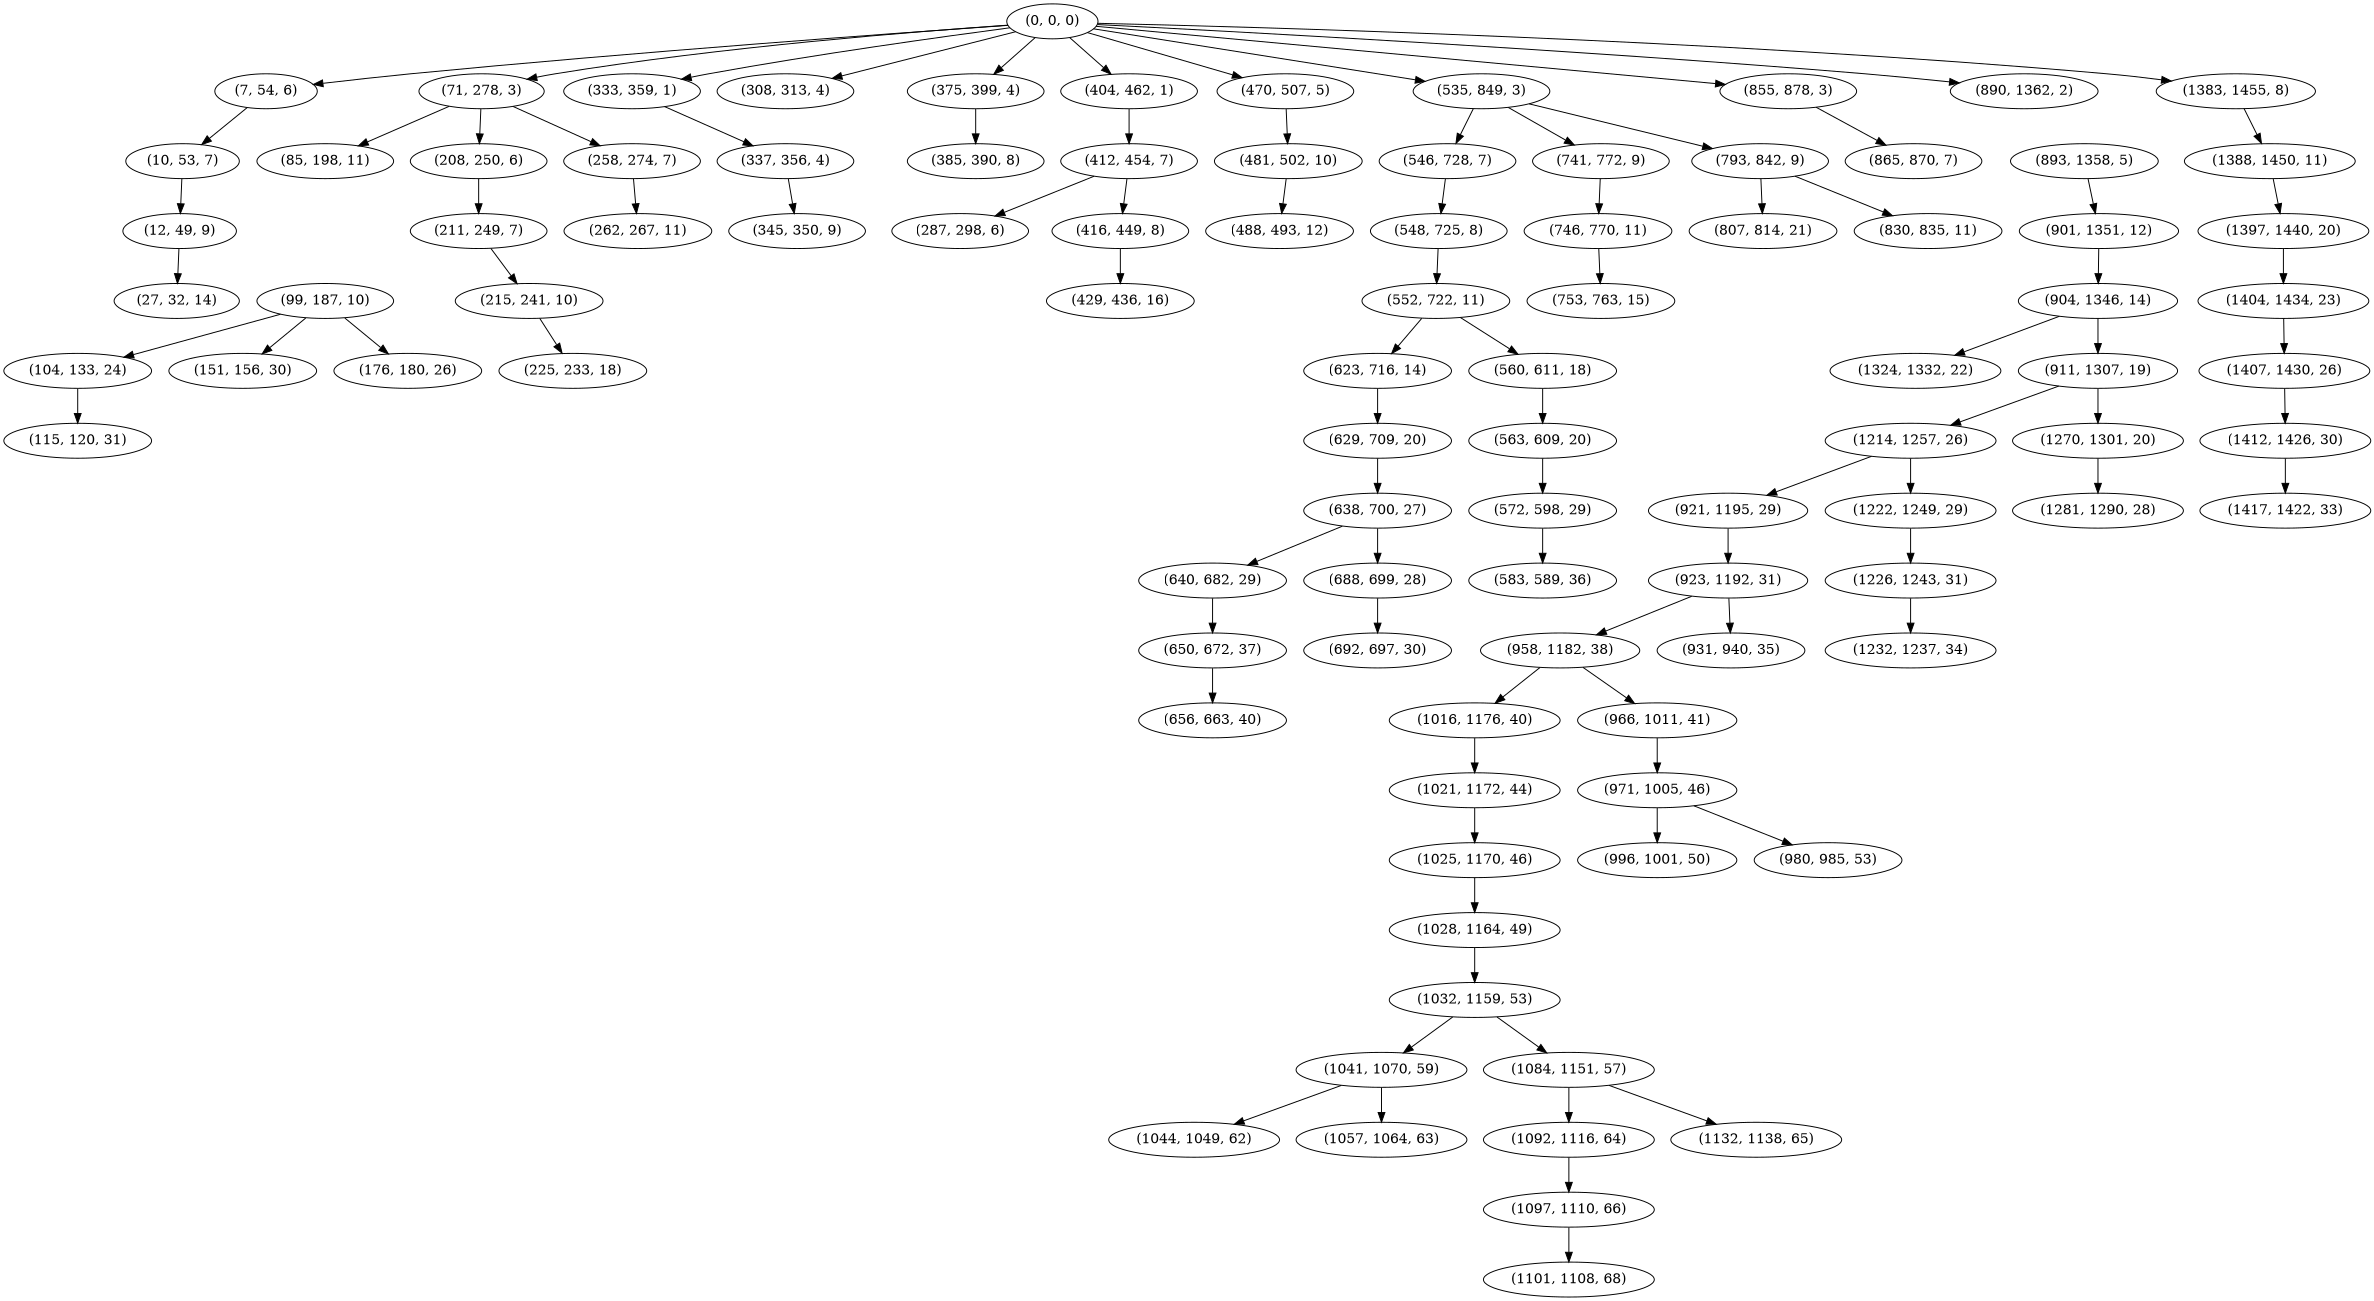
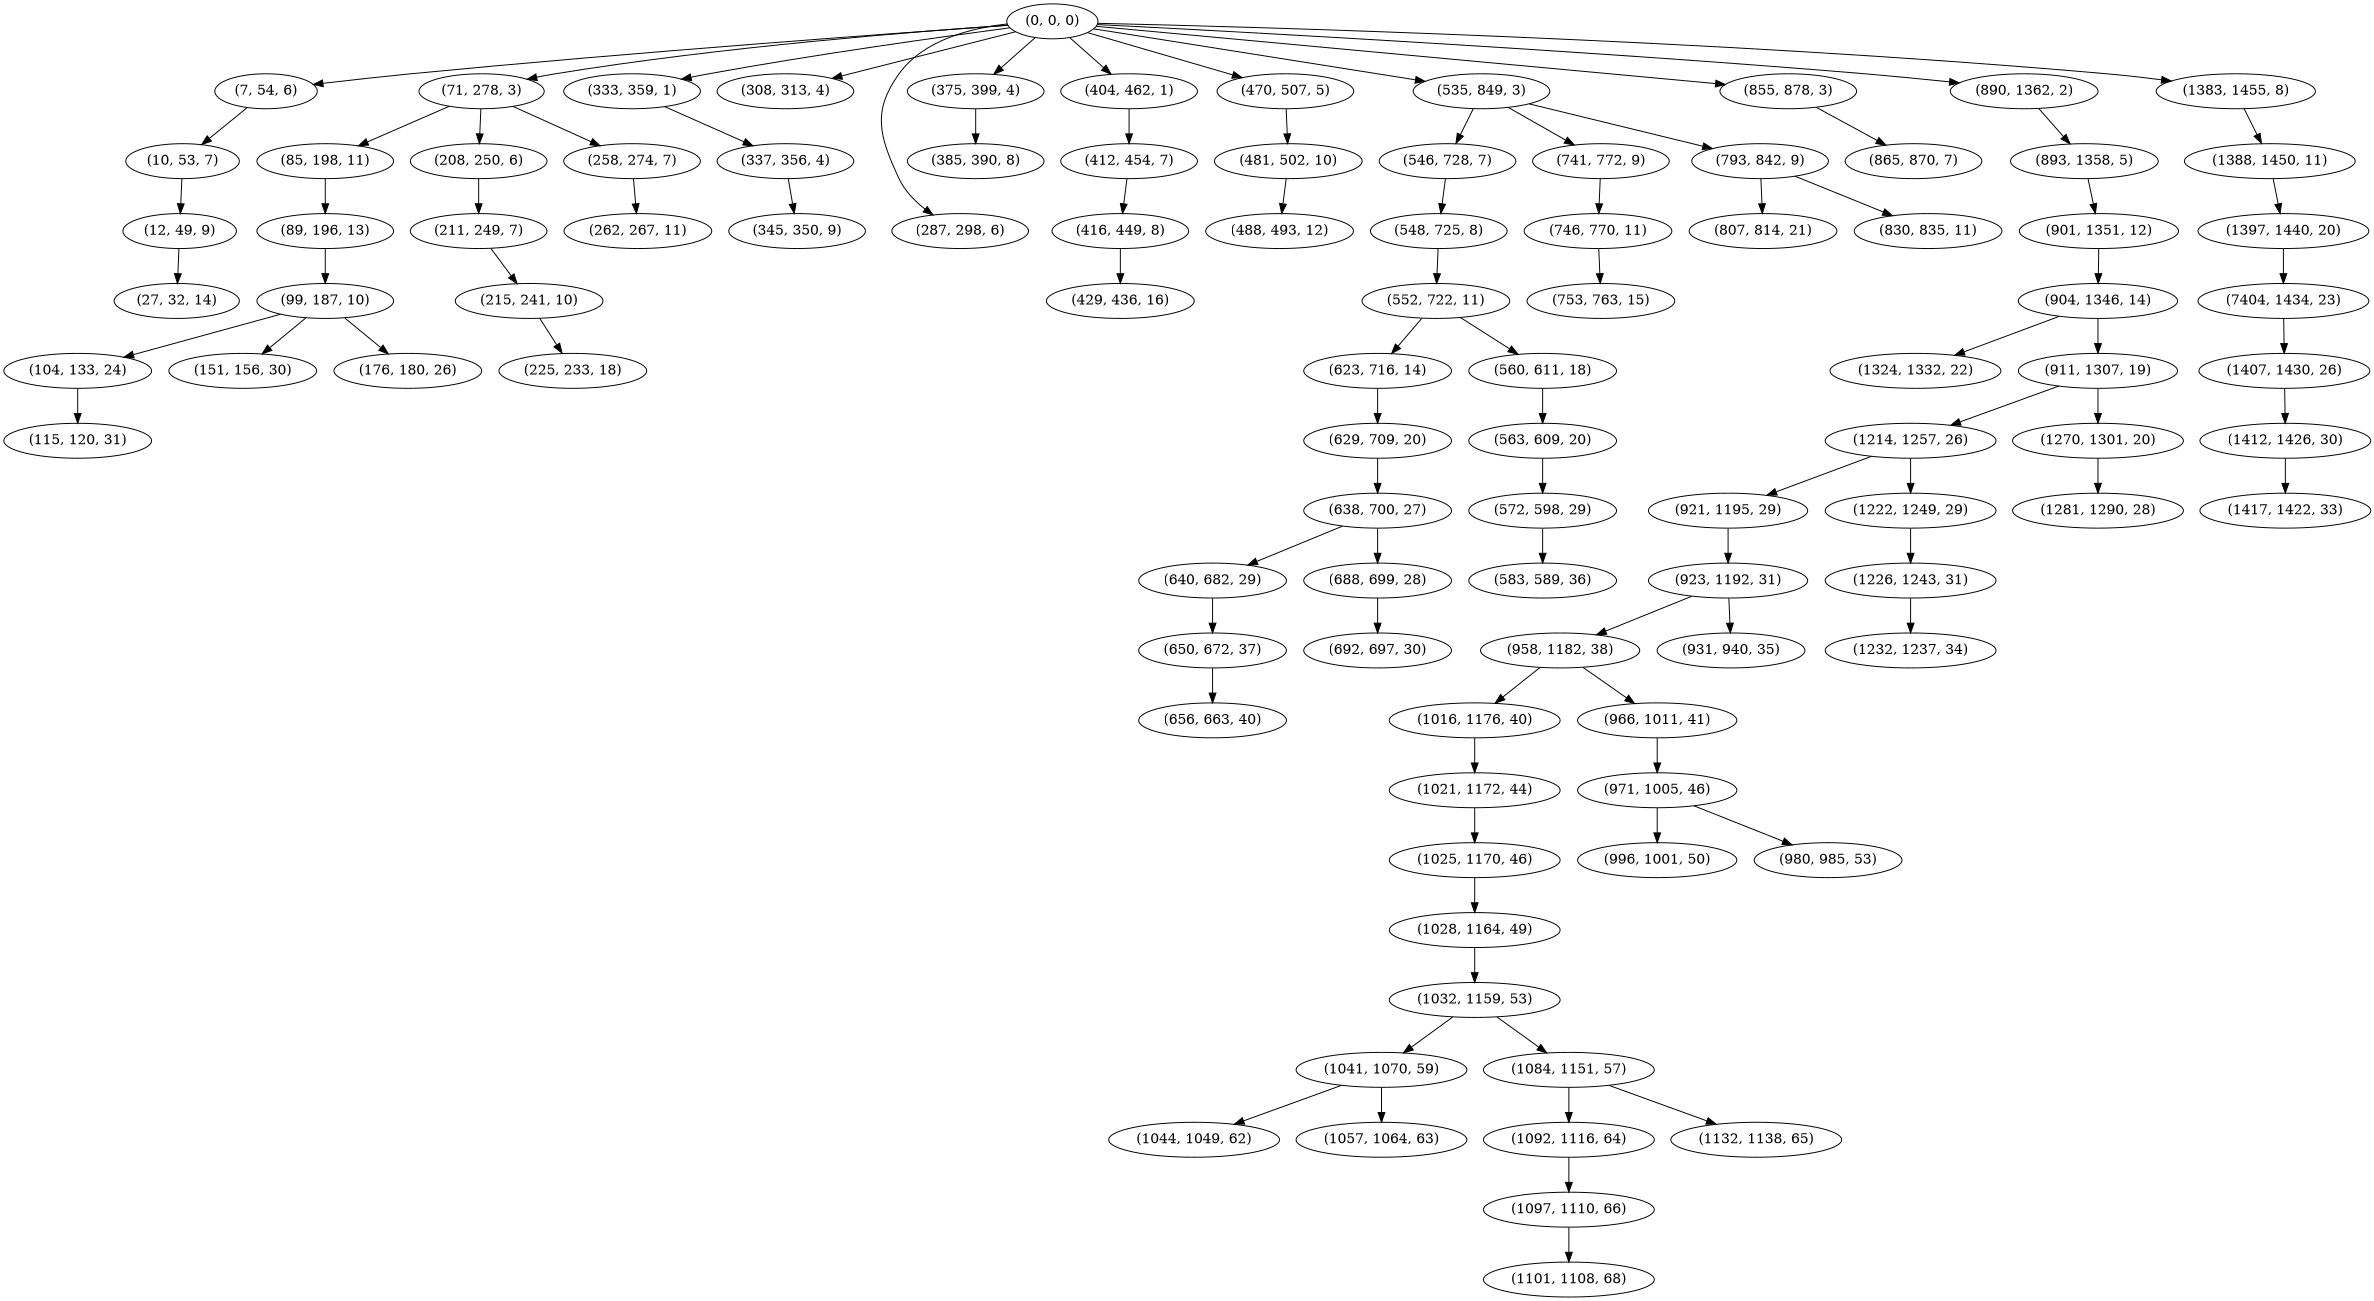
edge "(890, 1362, 2)" -> "(893, 1358, 5)": added
edge "(412, 454, 7)" -> "(287, 298, 6)": now "(0, 0, 0)" -> "(287, 298, 6)"
node "(89, 196, 13)": added
node "(1404, 1434, 23)": label "(1404, 1434, 23)" -> "(7404, 1434, 23)"
